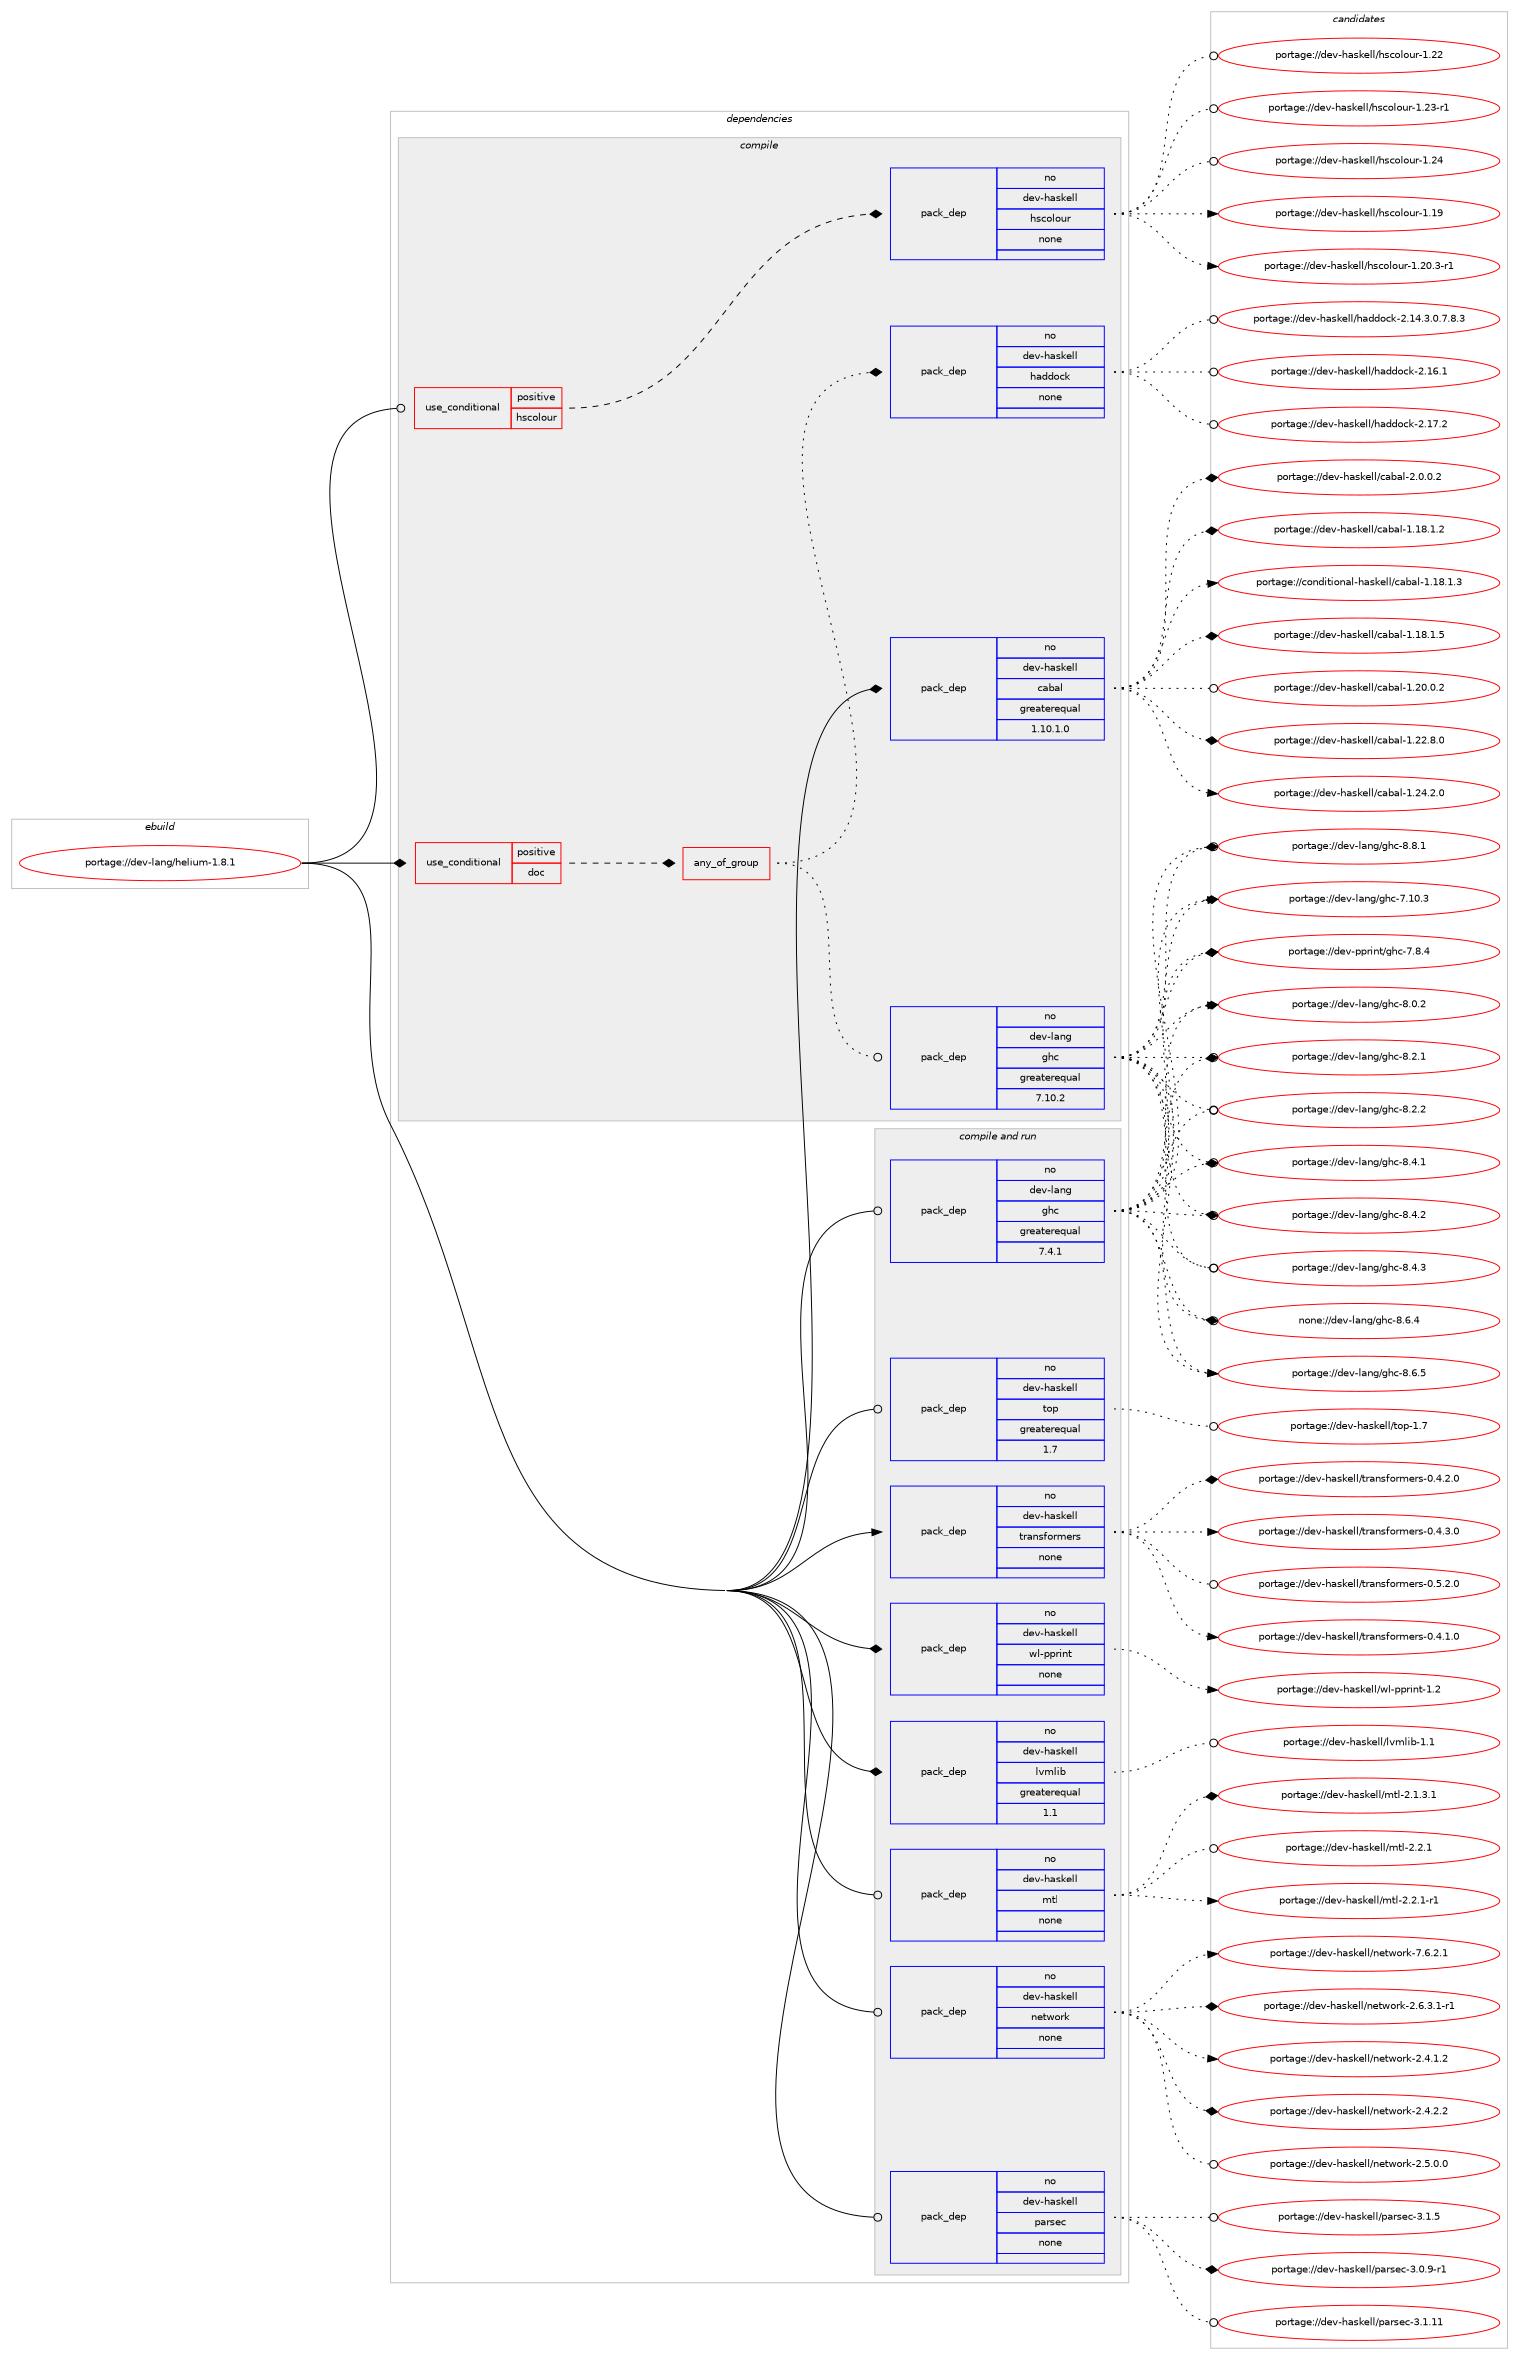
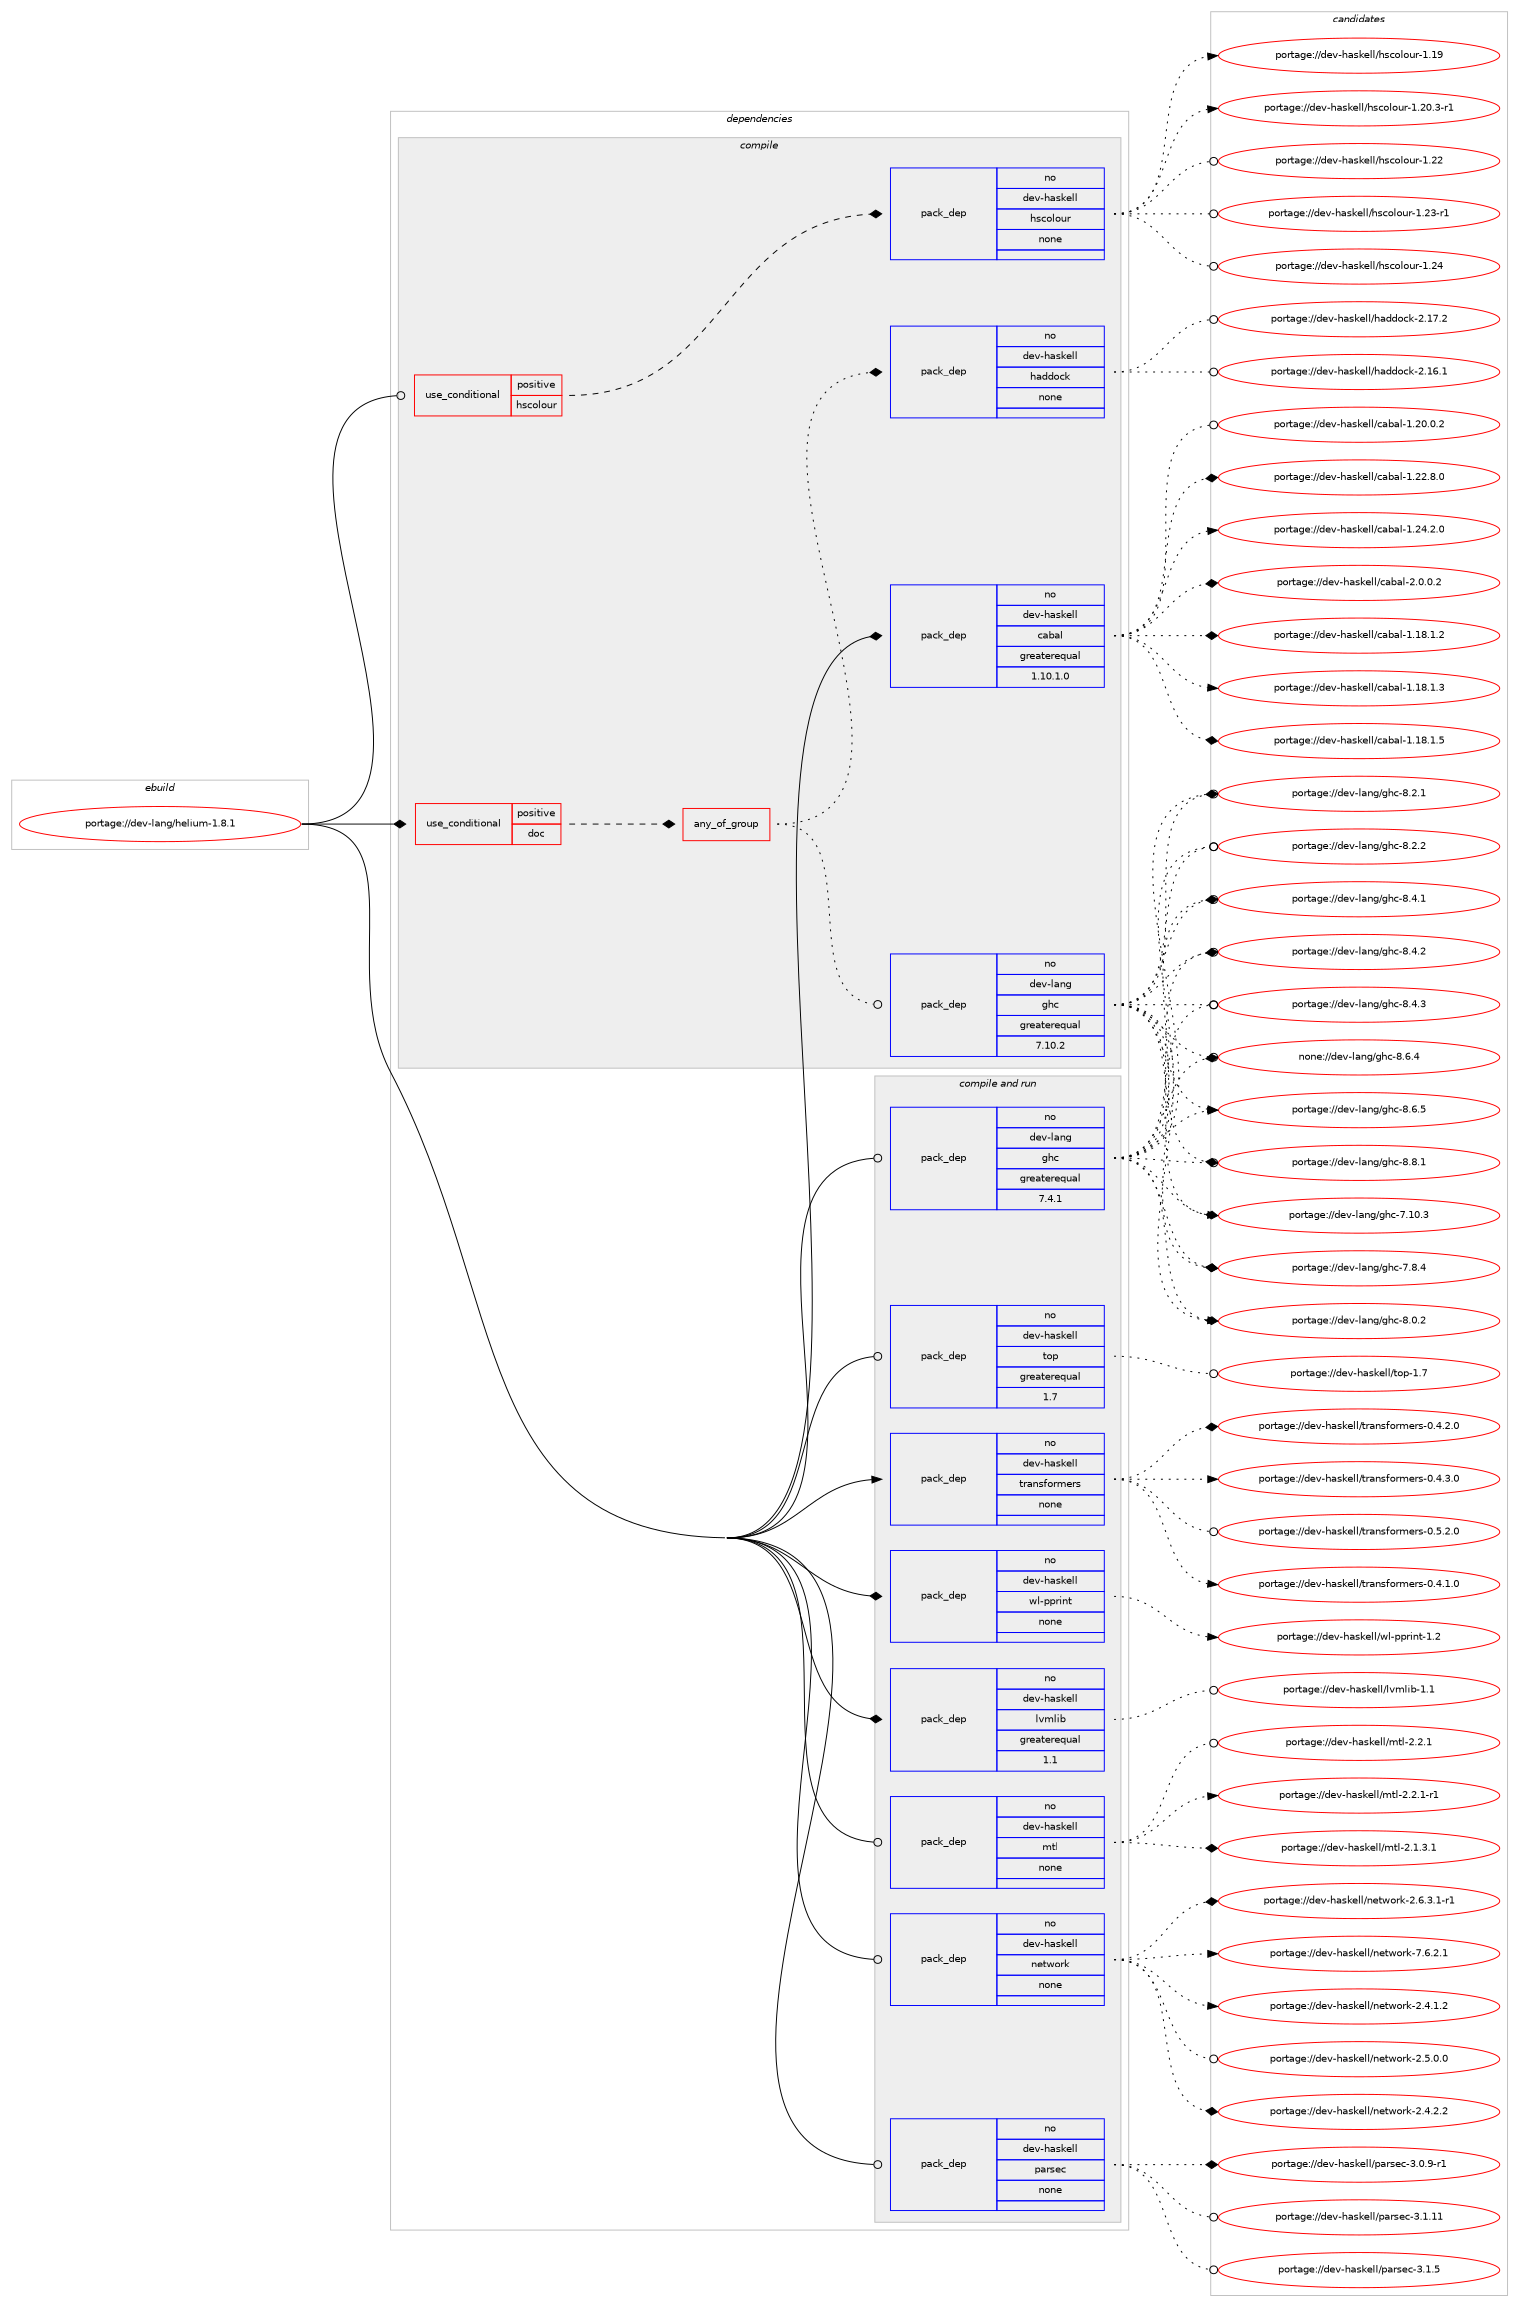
node "portage://dev-haskell/haddock-2.14.3.0.7.8.3": removed
node "portage://conditional-haskell/cabal-1.18.1.3": label "portage://conditional-haskell/cabal-1.18.1.3" -> "portage://dev-haskell/cabal-1.18.1.3"
node "portage://dev-pprint/ghc-7.8.4": label "portage://dev-pprint/ghc-7.8.4" -> "portage://dev-lang/ghc-7.8.4"
